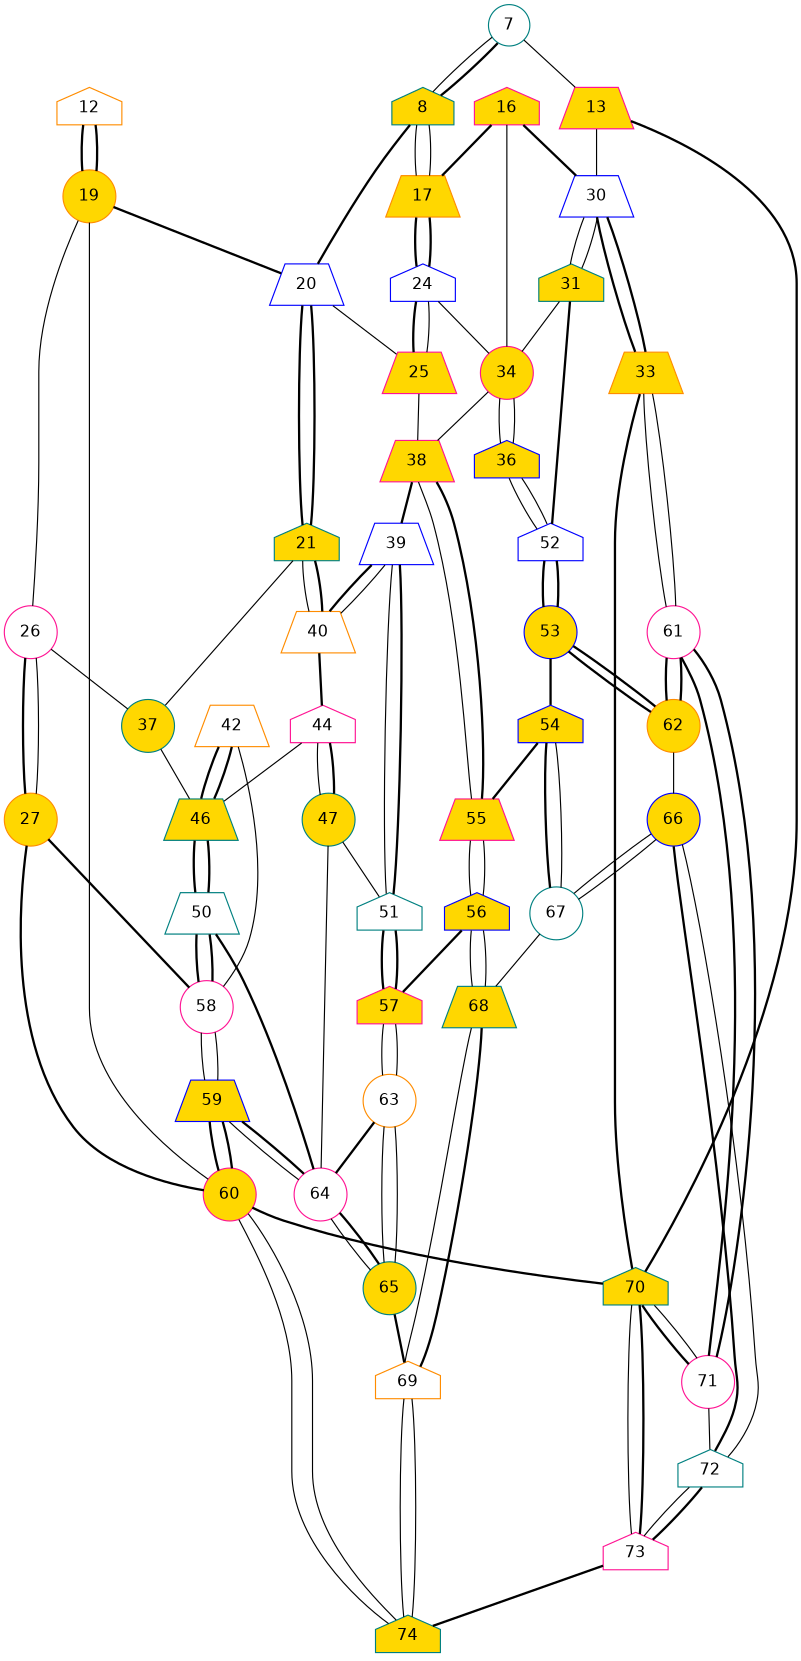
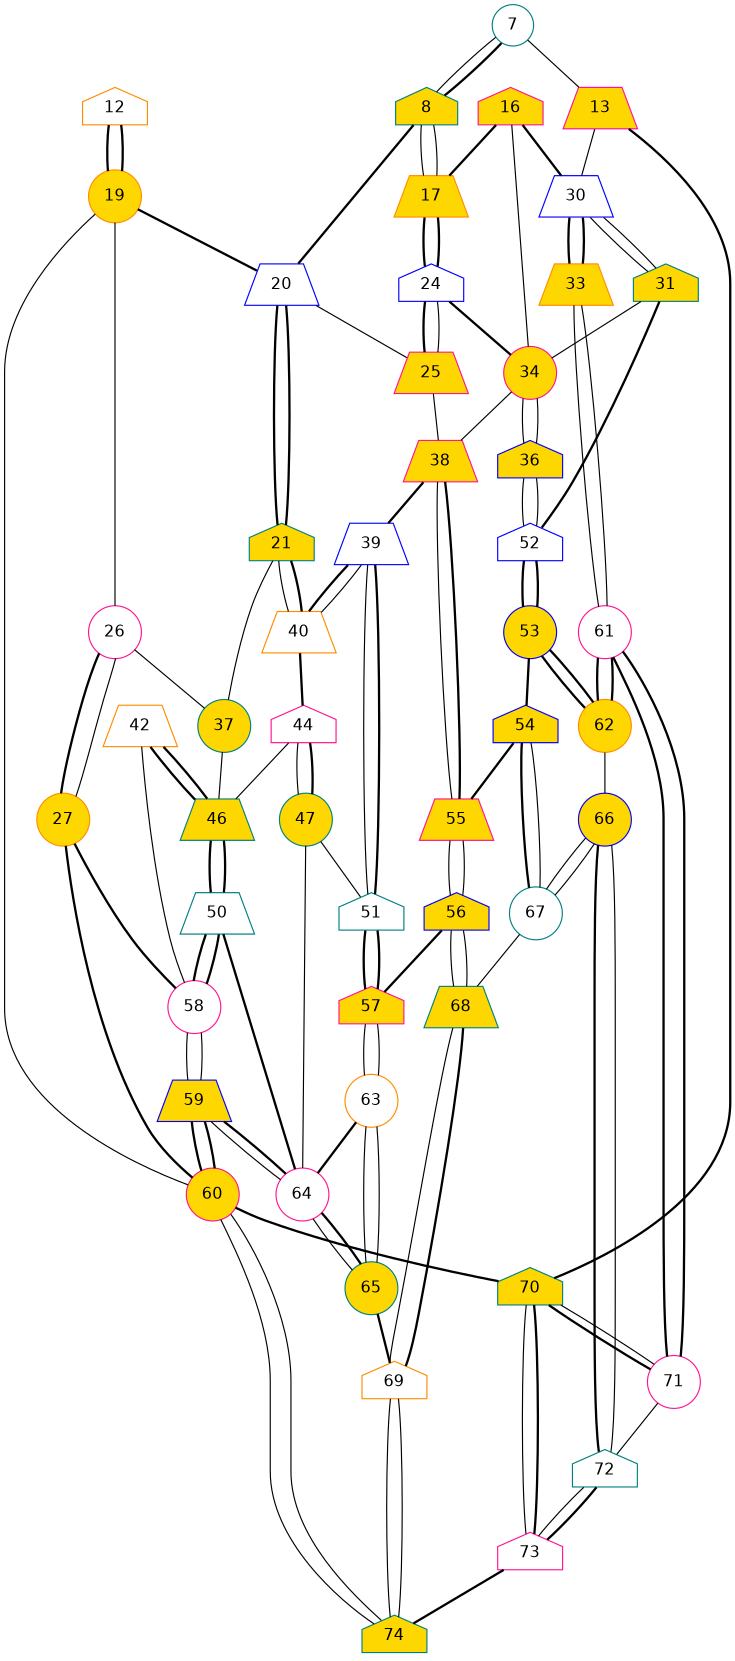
edge "24" -- "34": style solid -> bold
edge "33" -- "70": removed
